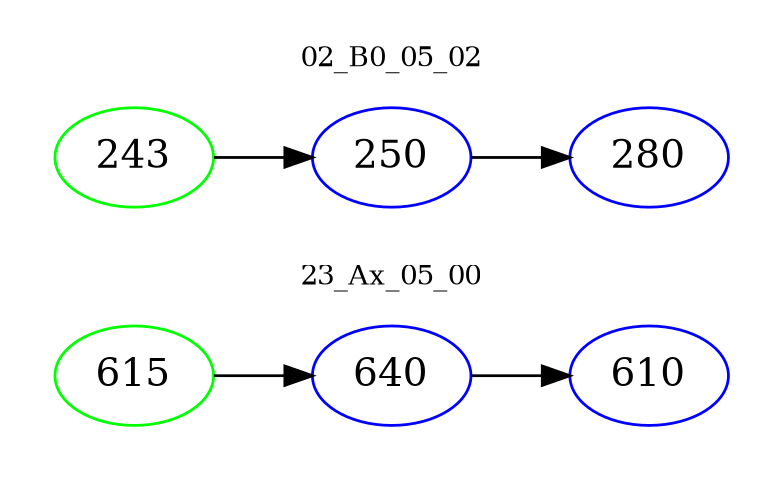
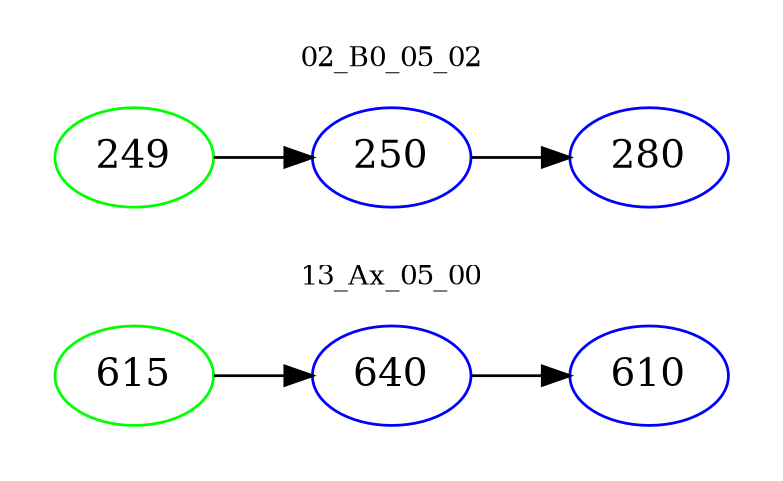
node "243": label "243" -> "249"
cluster "23_Ax_05_00": label "23_Ax_05_00" -> "13_Ax_05_00"
